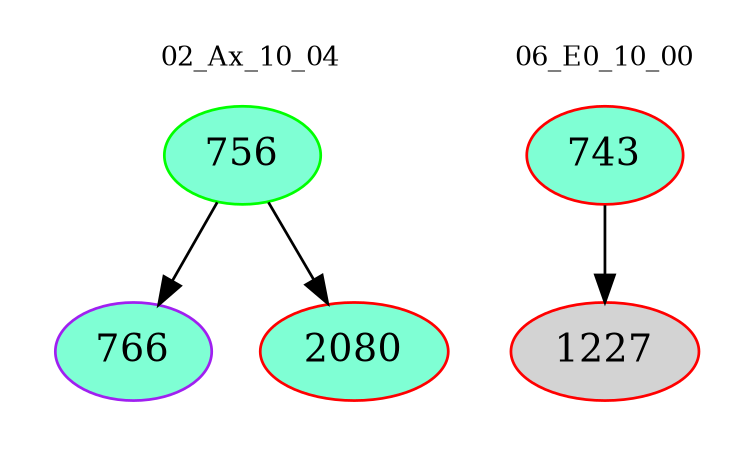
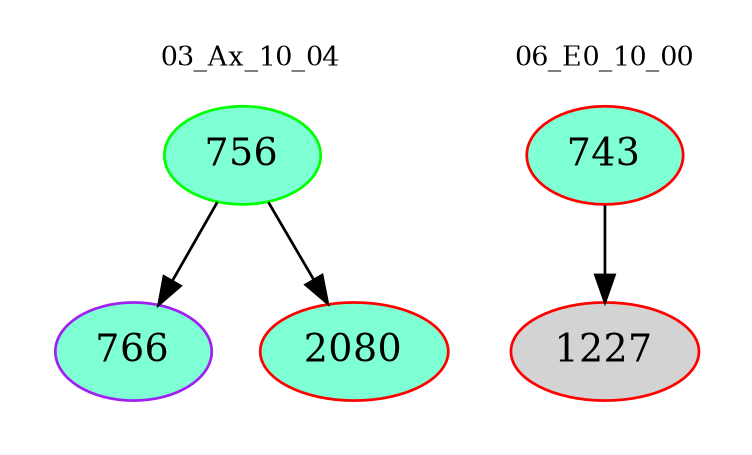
cluster "02_Ax_10_04": label "02_Ax_10_04" -> "03_Ax_10_04"
